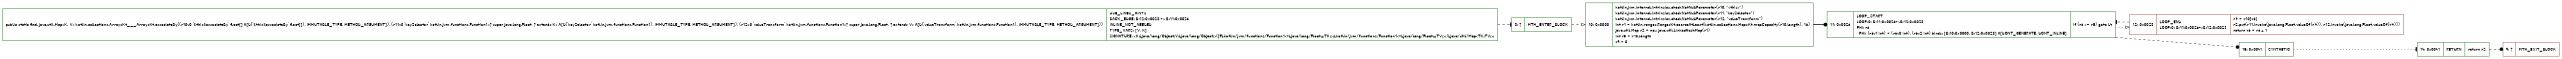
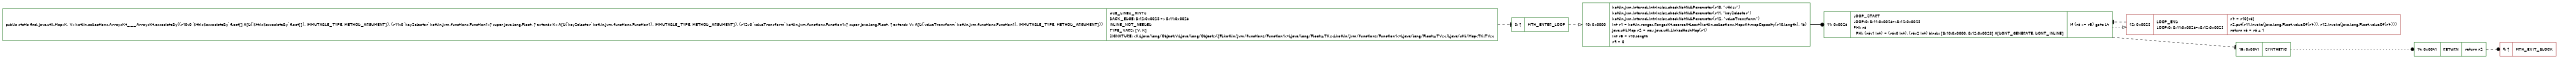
node "8: ?": text "MTH_ENTER_BLOCK" -> "MTH_ENTER_LOOP"
edge "11: 0x0026" -> "15: 0x0041": arrowhead dot -> tee
edge "15: 0x0041" -> "14: 0x0041": arrowhead tee -> dot
